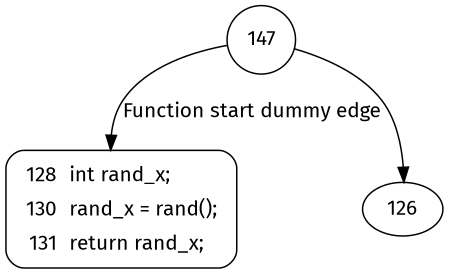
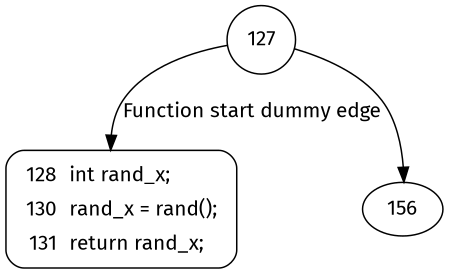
node "147": label "147" -> "127"
node "126": label "126" -> "156"
